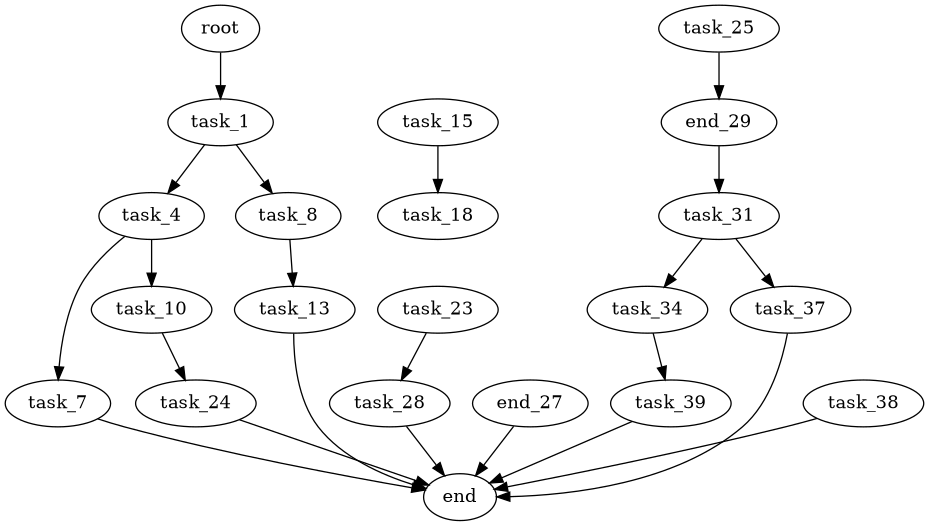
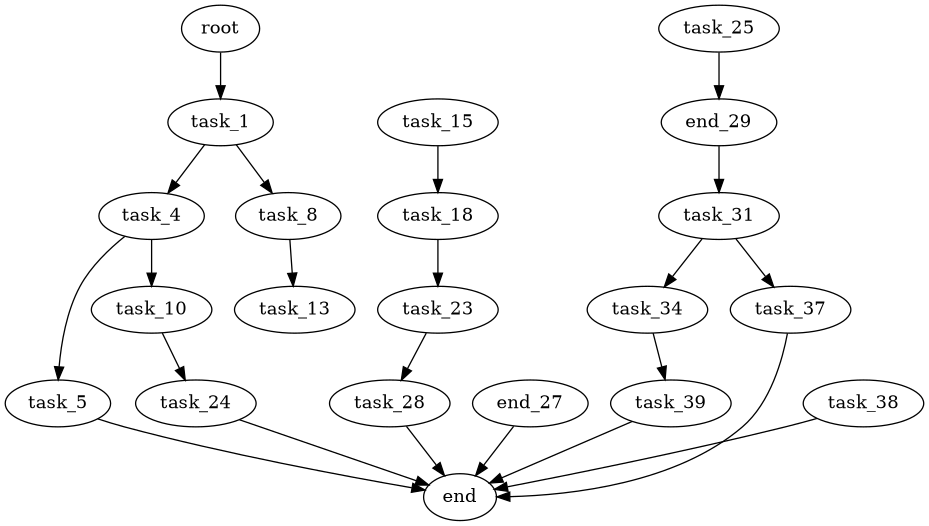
edge "task_18" -> "task_23": added
node "task_7": label "task_7" -> "task_5"
edge "task_13" -> "end": removed
